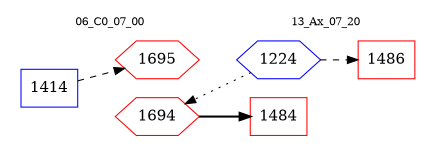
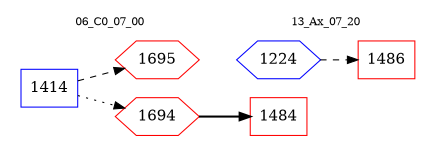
edge "1224" -> "1694": now "1414" -> "1694"
